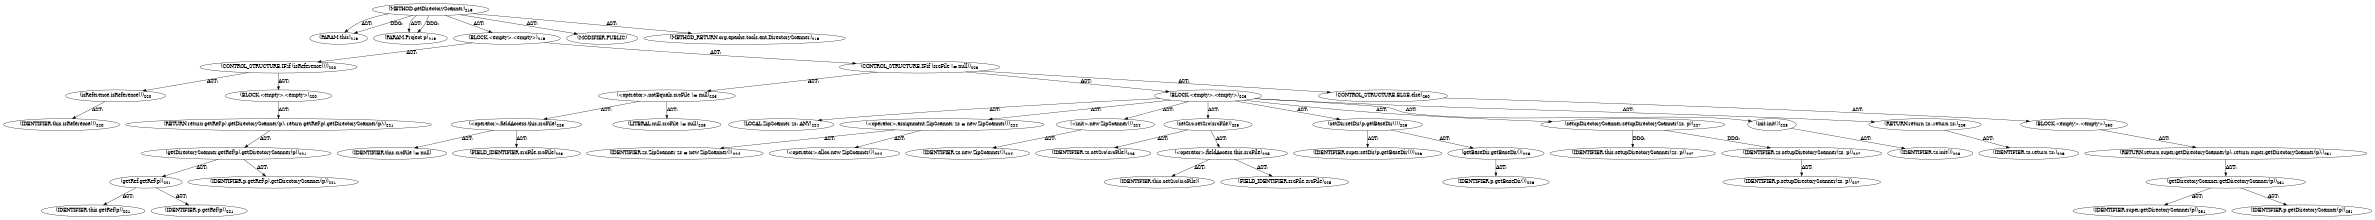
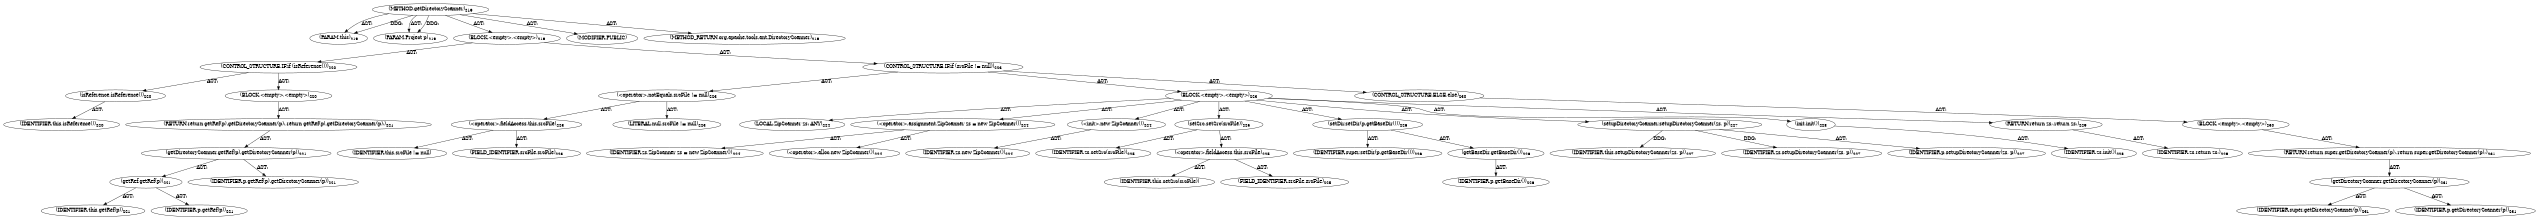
edge "(IDENTIFIER,zs,setupDirectoryScanner(zs, p))" -> "(IDENTIFIER,p,setupDirectoryScanner(zs, p))": now "(setupDirectoryScanner,setupDirectoryScanner(zs, p))" -> "(IDENTIFIER,p,setupDirectoryScanner(zs, p))"
